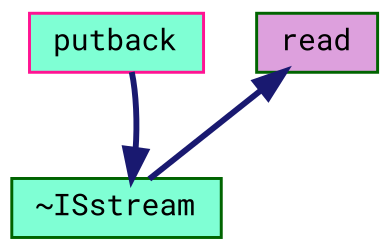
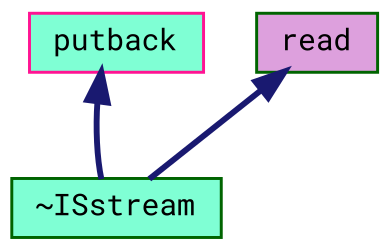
edge "putback" -> "~ISstream": reversed
